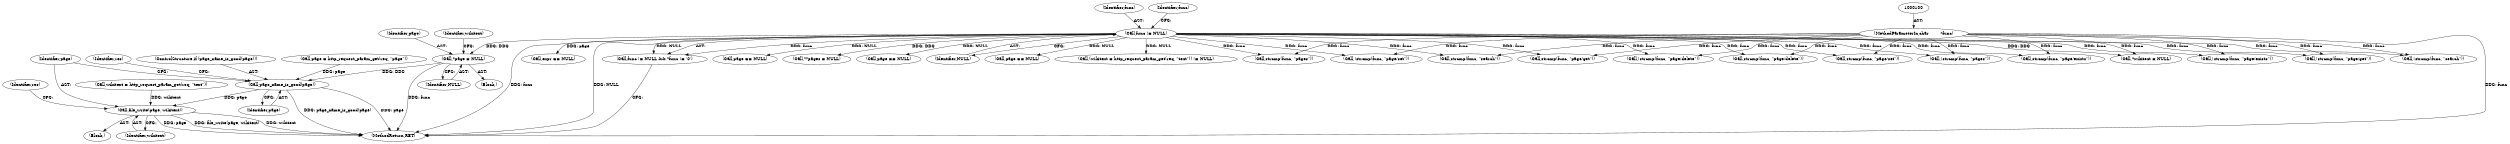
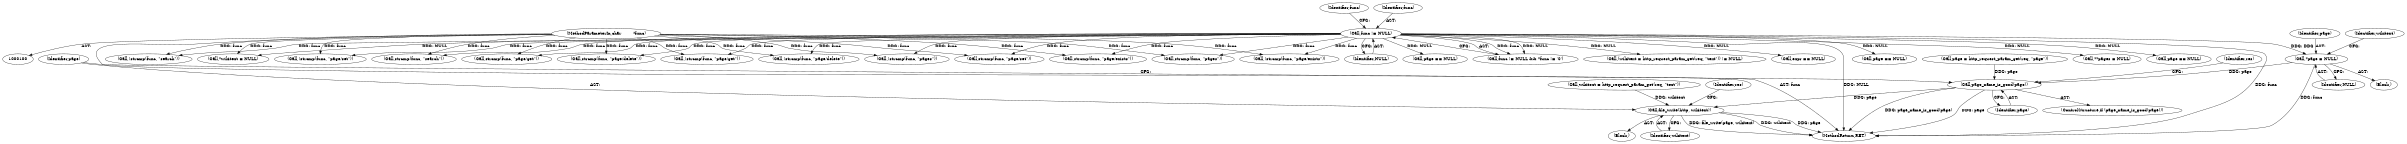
edge "1000100" -> "(MethodParameterIn,char         *func)": reversed
edge "(Call,func != NULL)" -> "(Call,expr == NULL)": label "DDG: page" -> "DDG: NULL"
edge "(Call,func != NULL)" -> "(Call,**pages = NULL)": label "DDG: DDG" -> "DDG: NULL"
edge "(Call,func != NULL)" -> "(Call,*wikitext = NULL)": label "DDG: DDG" -> "DDG: NULL"
edge "(ControlStructure,if (page_name_is_good(page)))" -> "(Call,page_name_is_good(page))": reversed
edge "(Call,*page = NULL)" -> "(Call,page_name_is_good(page))": label "DDG: DDG" -> "DDG: page"
edge "(MethodParameterIn,char         *func)" -> "(MethodReturn,RET)": label "DDG: func" -> "AST: func"
node "(Call,file_write(page, wikitext))": label "(Call,file_write(page, wikitext))" -> "(Call,file_write(http, wikitext))"
edge "(Call,func != NULL && *func != '0')" -> "(MethodReturn,RET)": now "(Call,func != NULL && *func != '0')" -> "(Call,func != NULL)"
